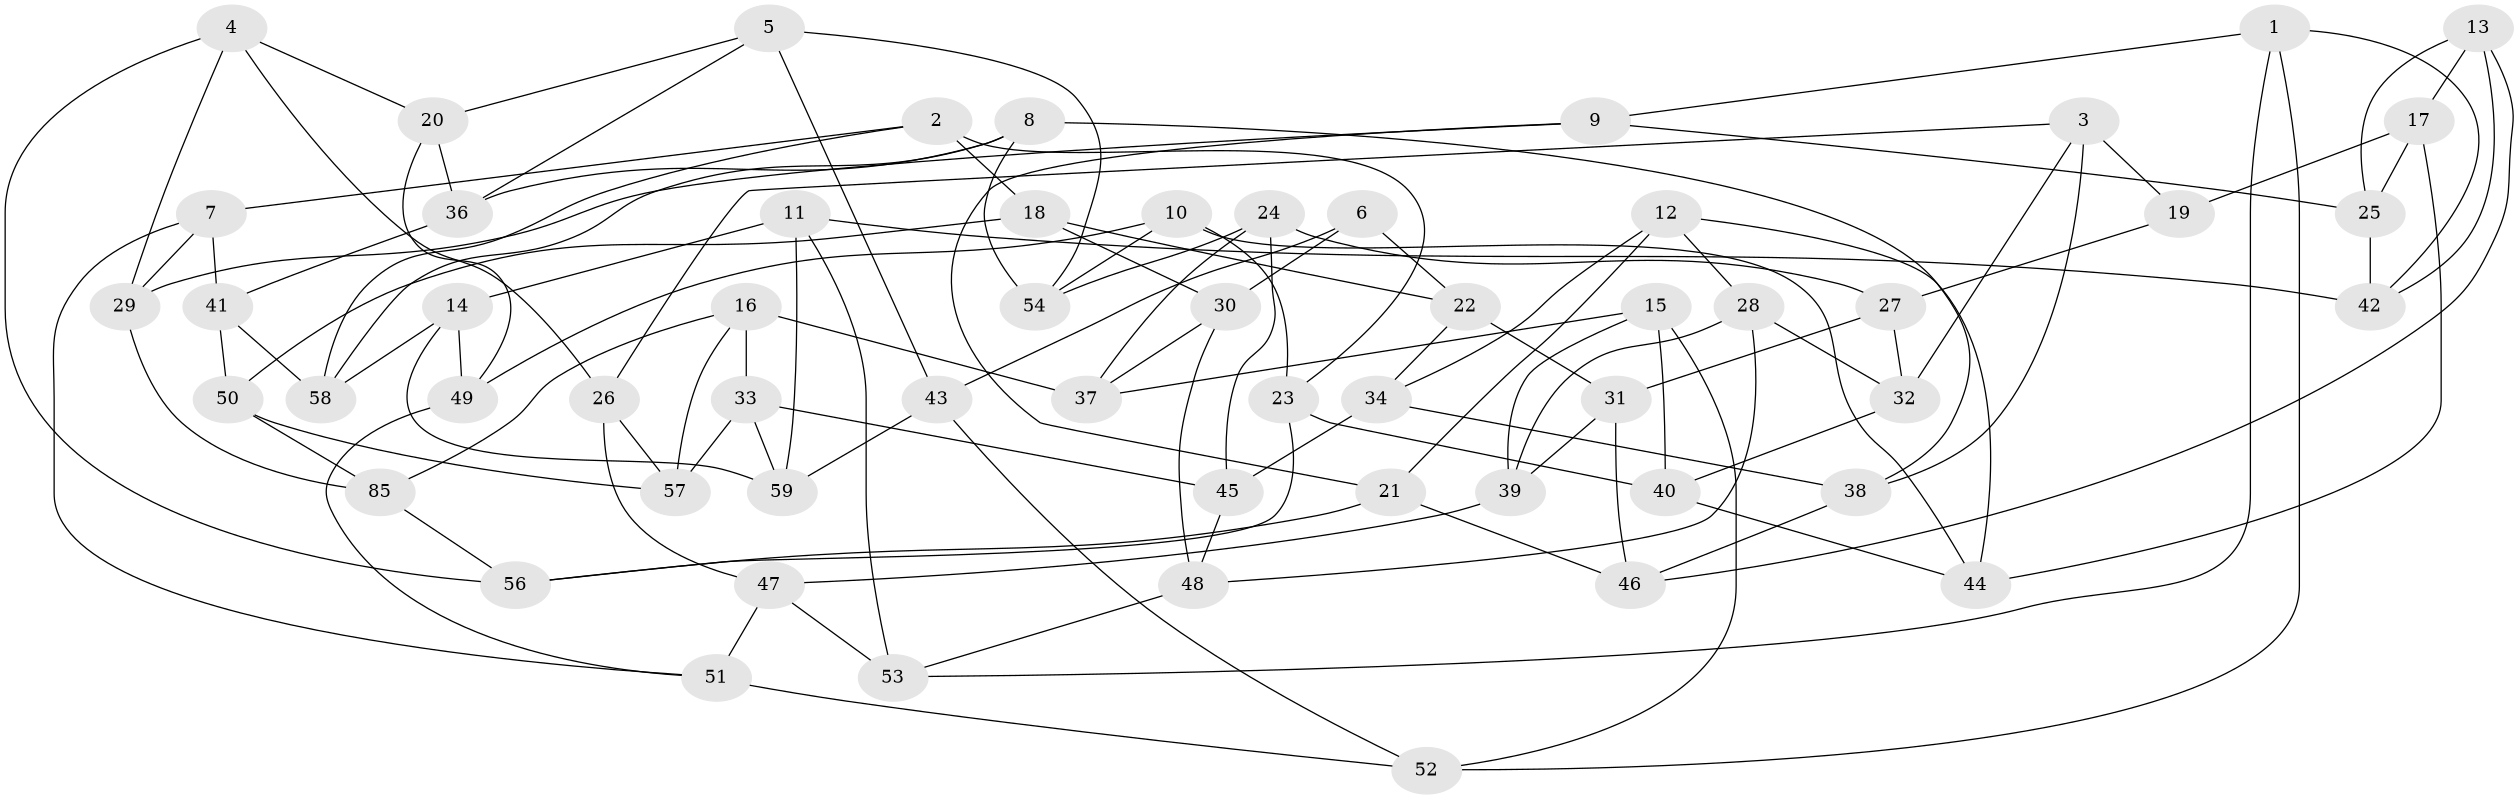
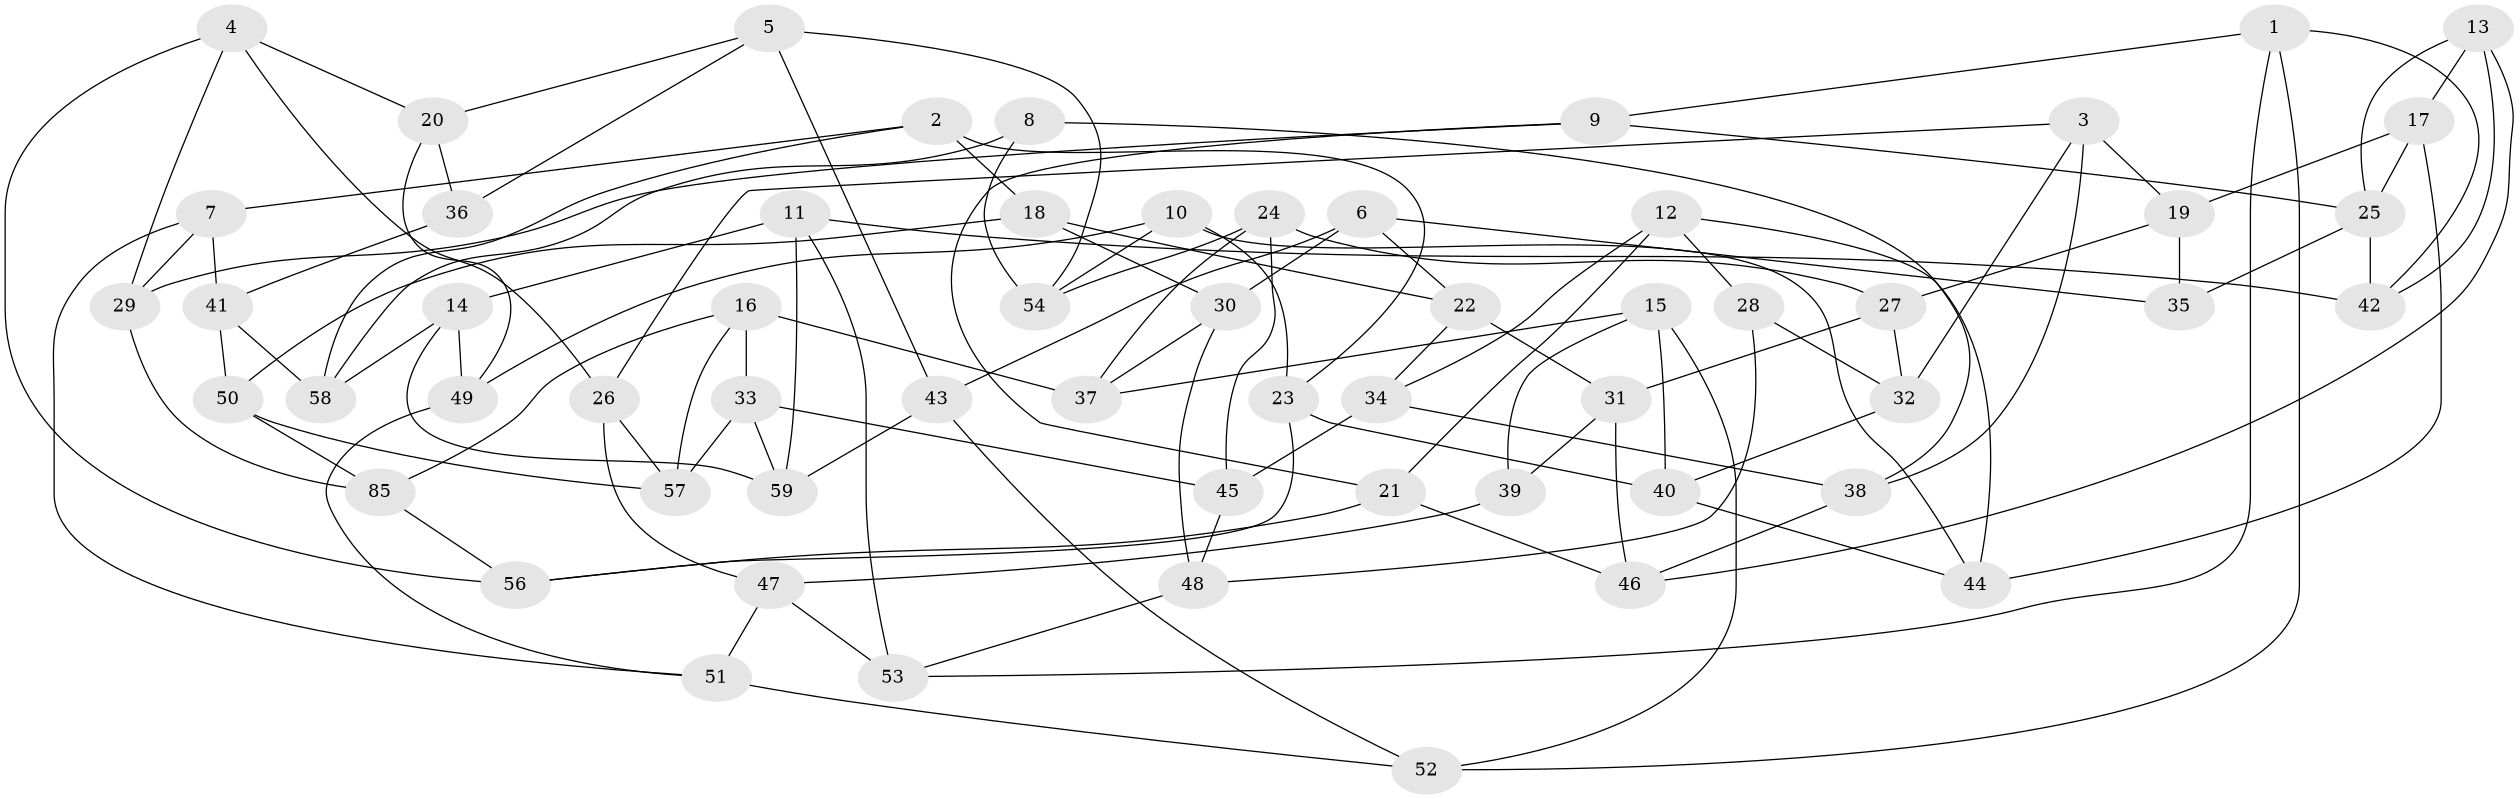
edge "8" -- "36": removed
node "35": added
edge "28" -- "39": removed
